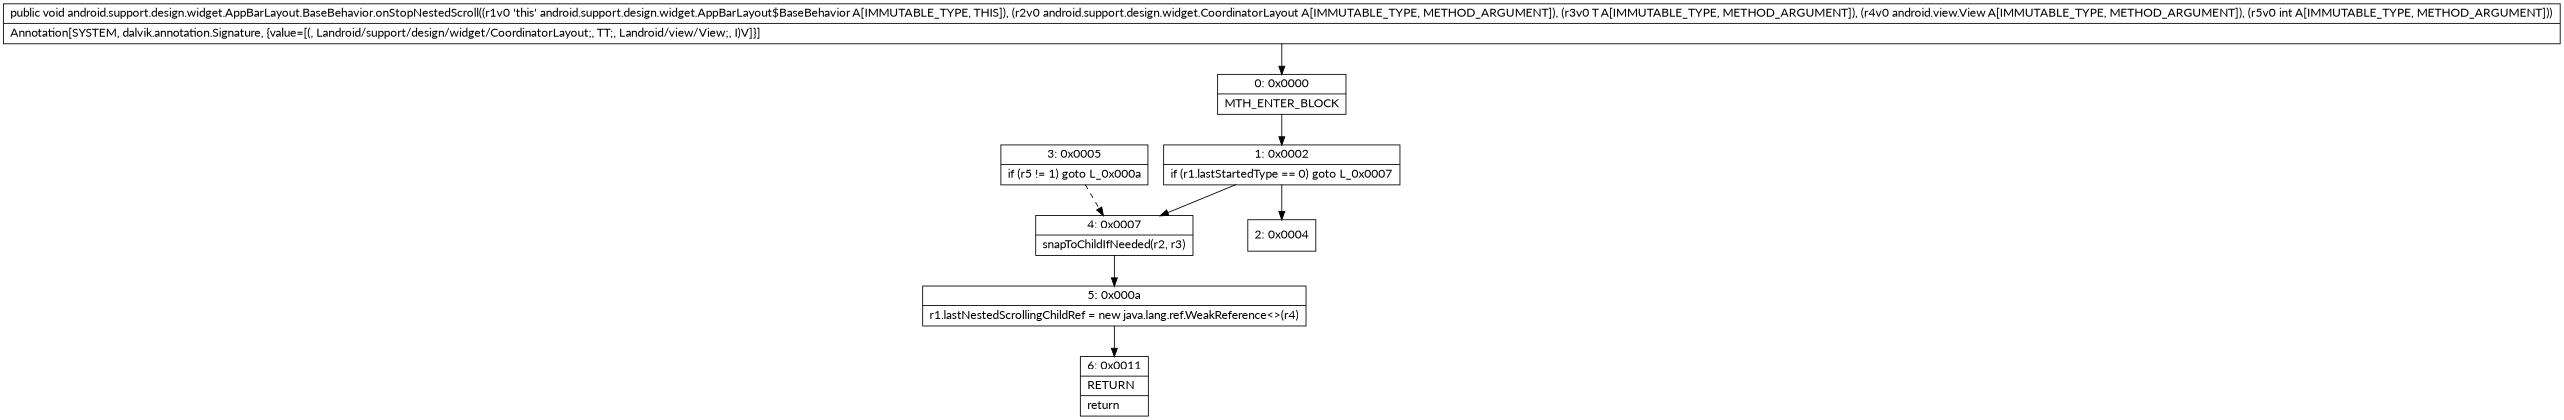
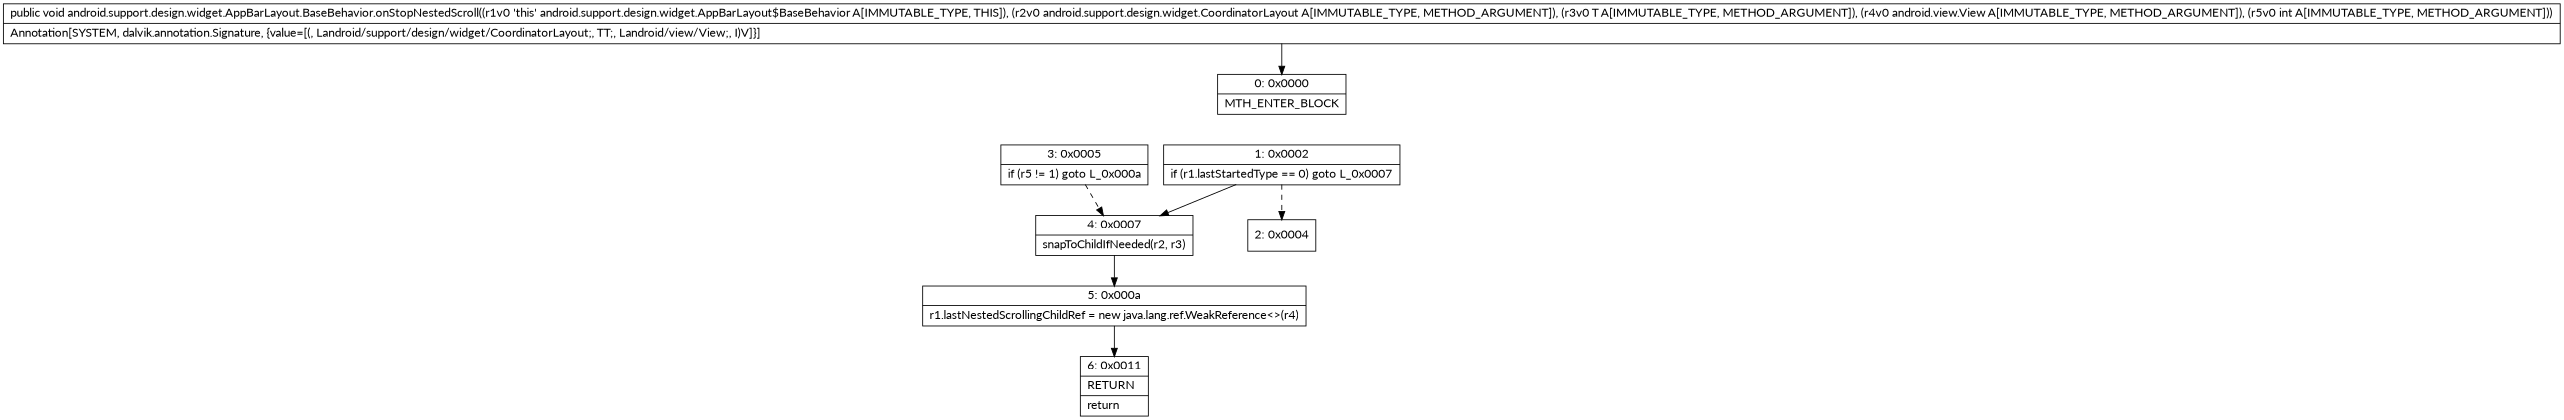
edge "0: 0x0000" -> "1: 0x0002": removed
edge "1: 0x0002" -> "2: 0x0004": style solid -> dashed
